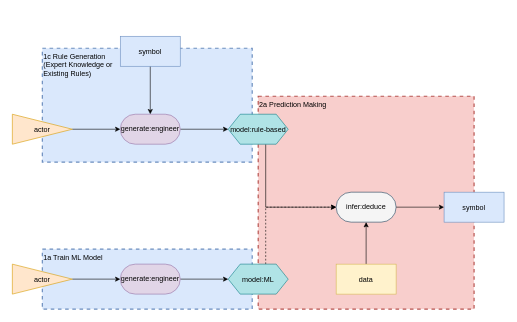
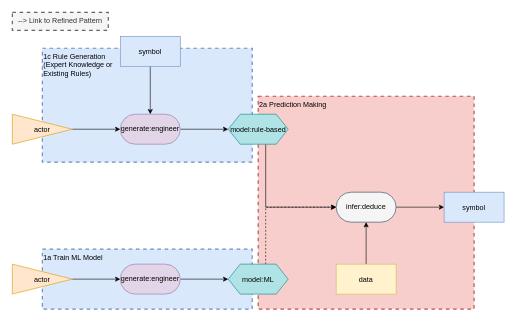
node "--> Link to Refined Pattern": added
